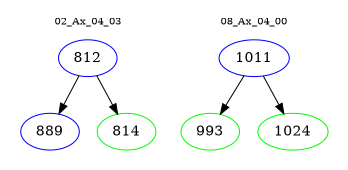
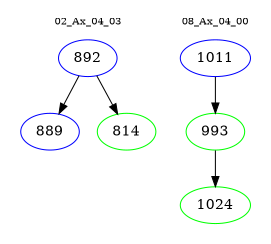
node "812": label "812" -> "892"
edge "1011" -> "1024": now "993" -> "1024"
